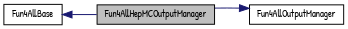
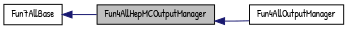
edge "Fun4AllHepMCOutputManager" -> "Fun4AllOutputManager": reversed
node "Fun4AllBase": label "Fun4AllBase" -> "Fun7AllBase"
